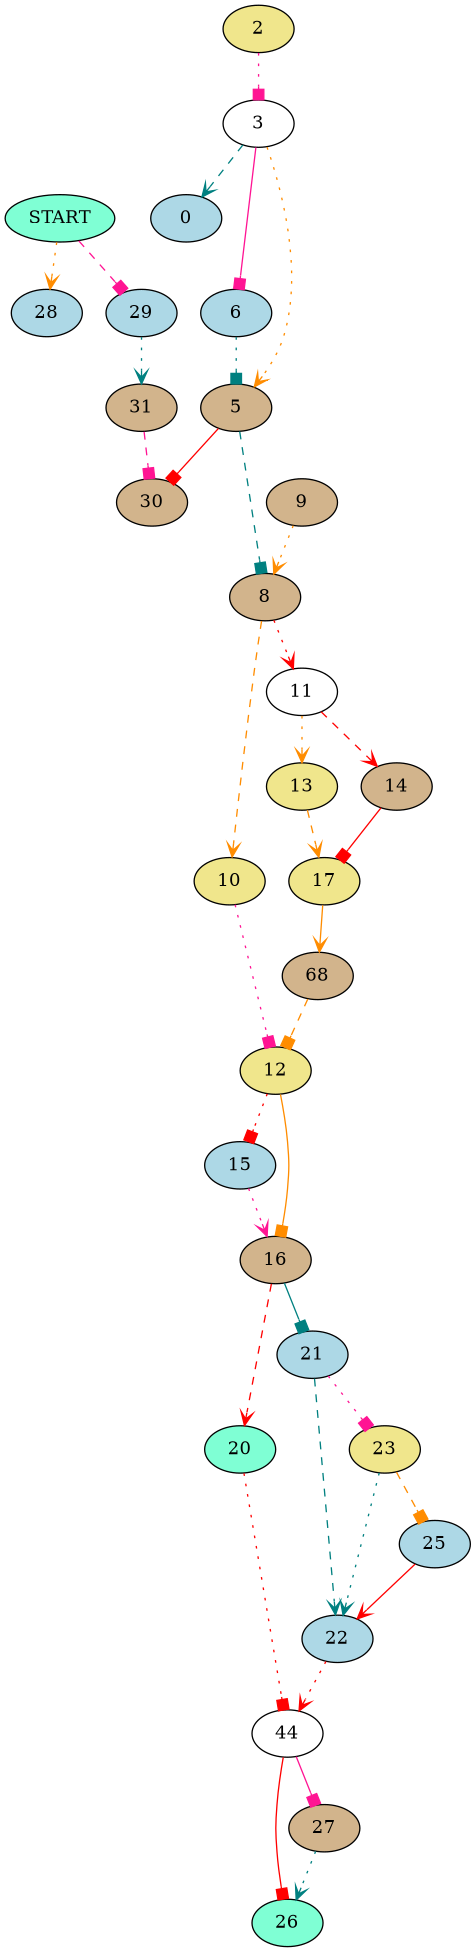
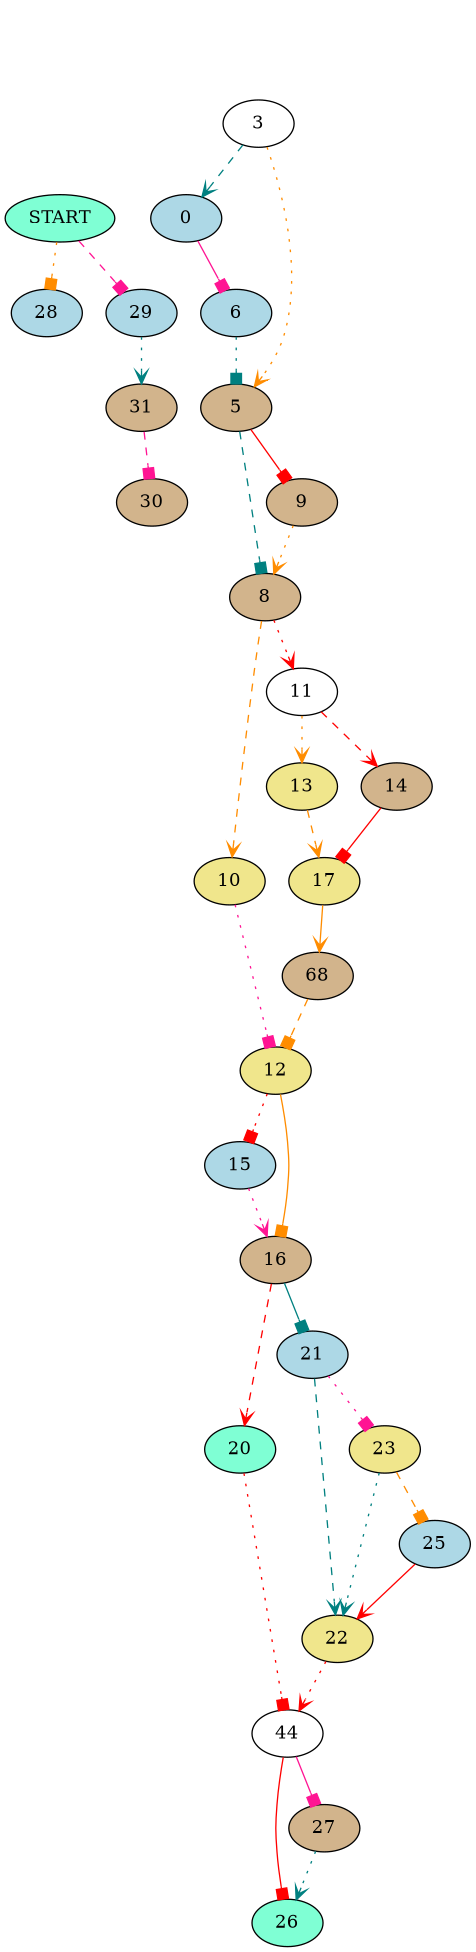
node "2": removed
edge "3" -> "6": now "0" -> "6"
edge "START" -> "28": arrowhead vee -> box
edge "5" -> "30": now "5" -> "9"
node "22": fillcolor lightblue -> khaki
